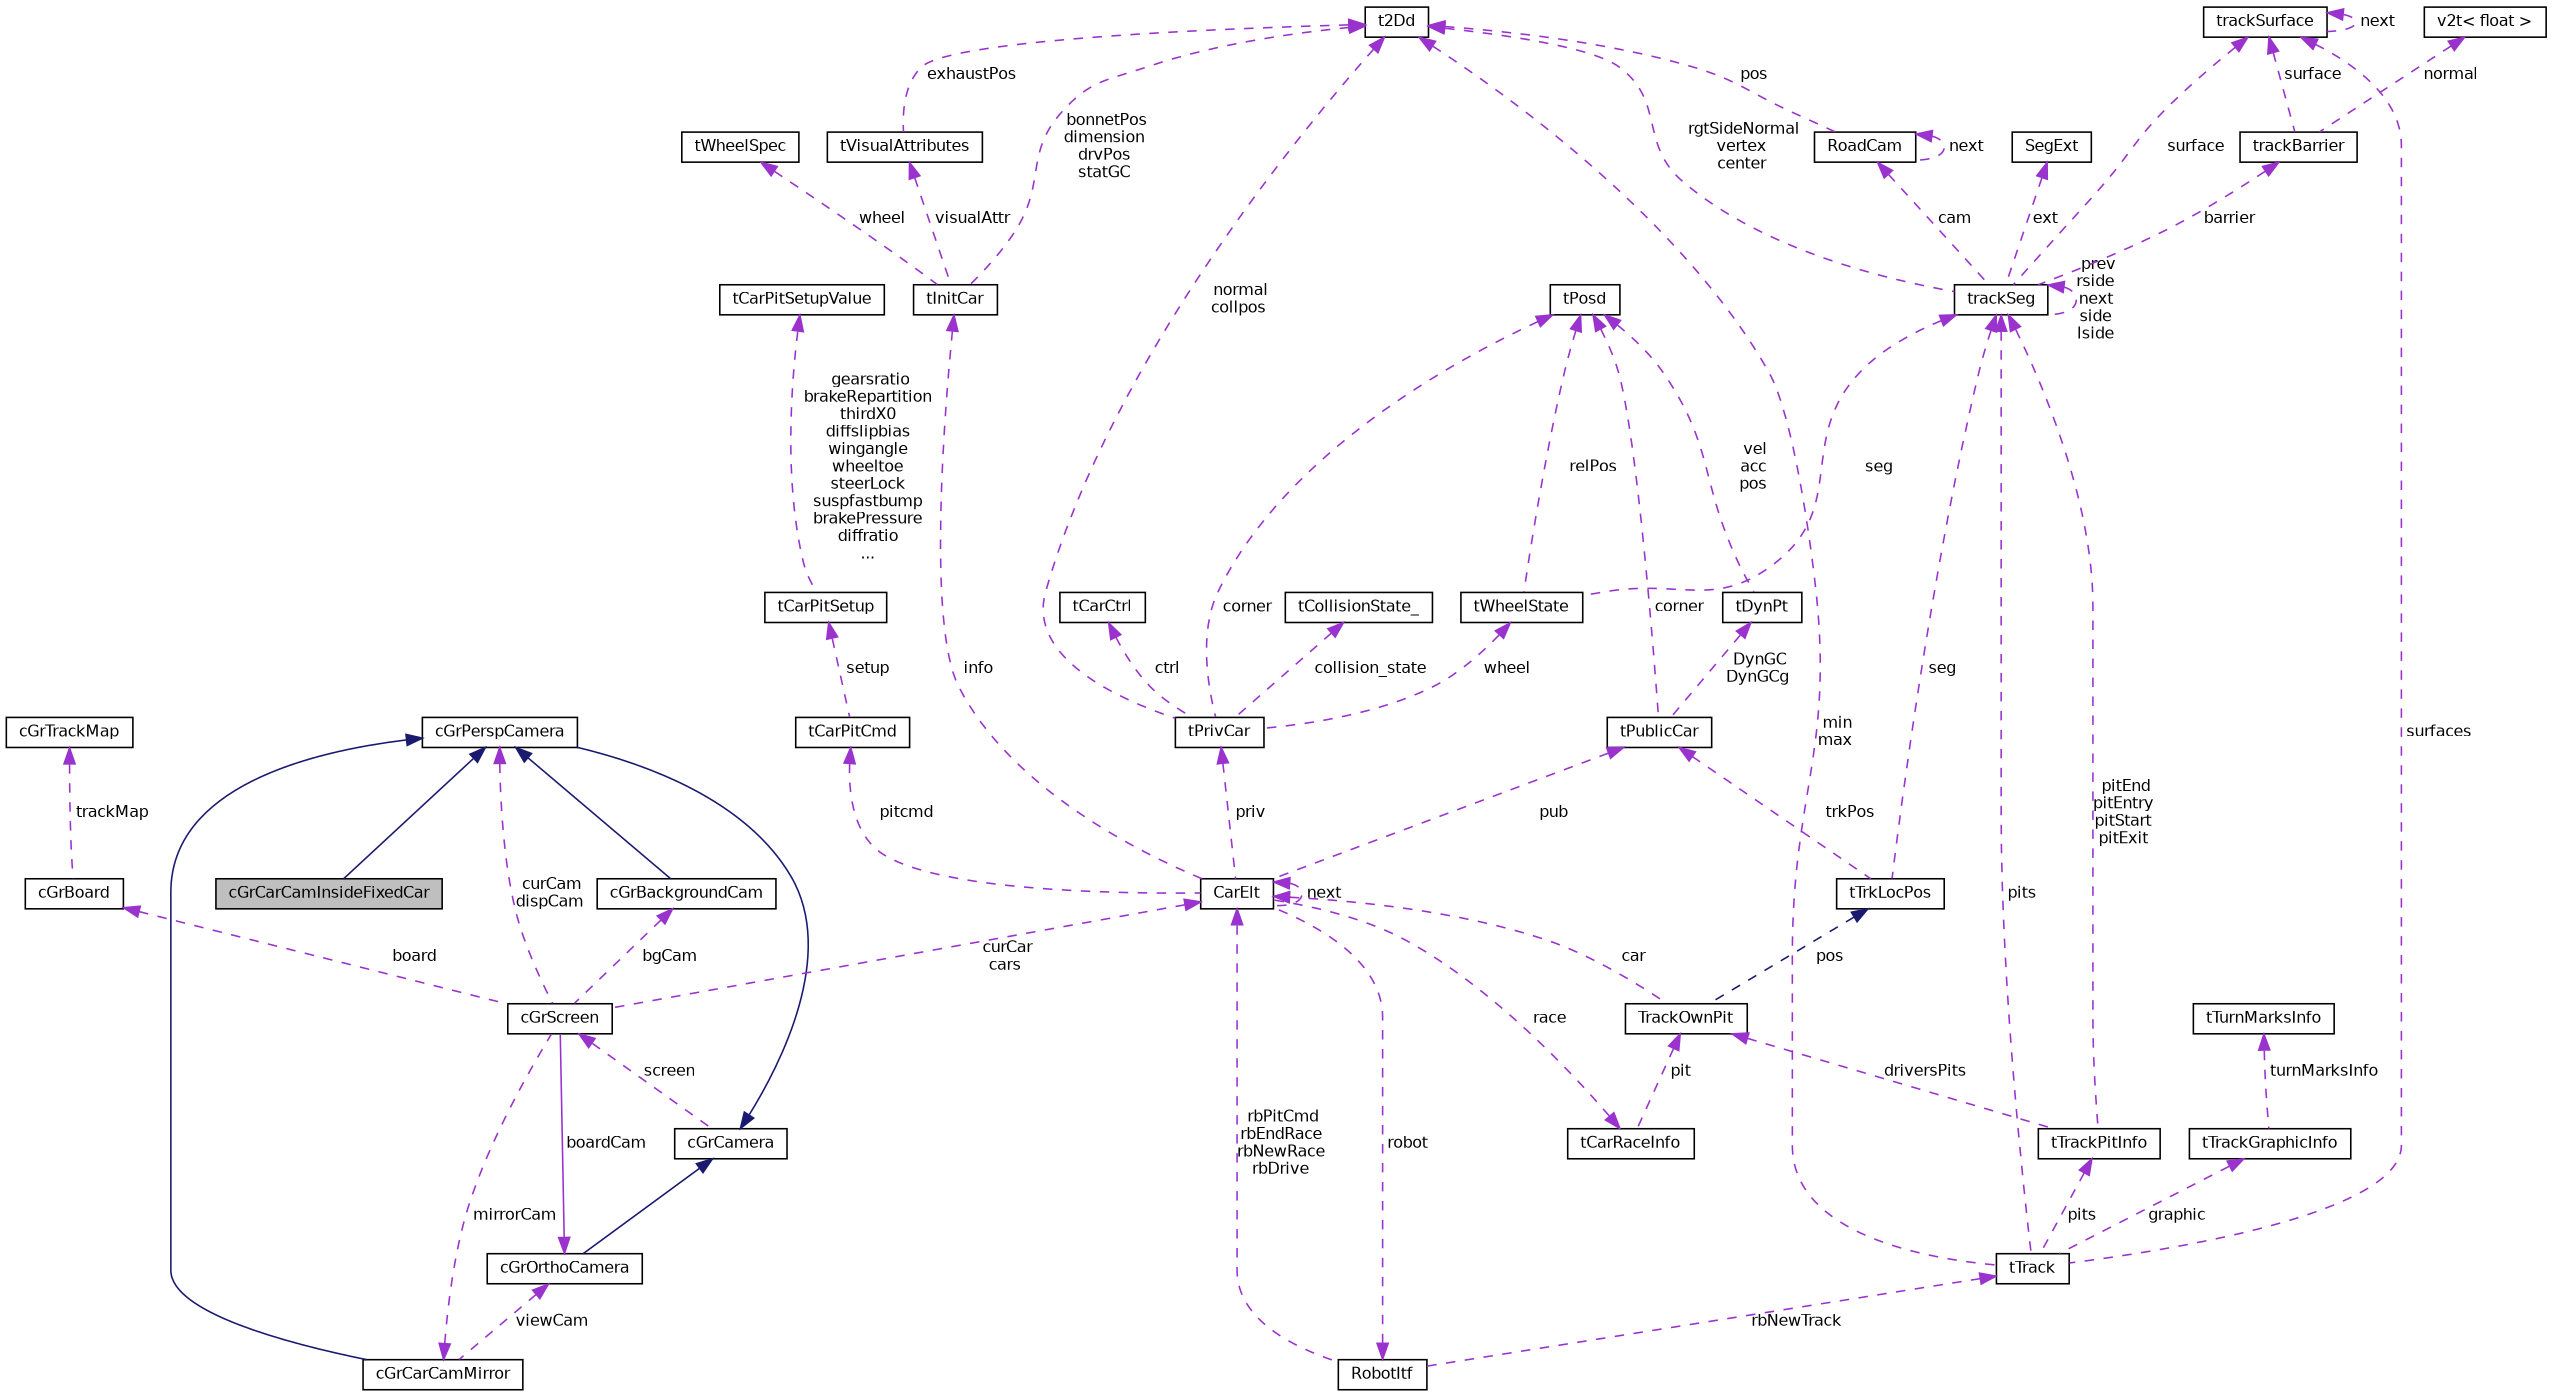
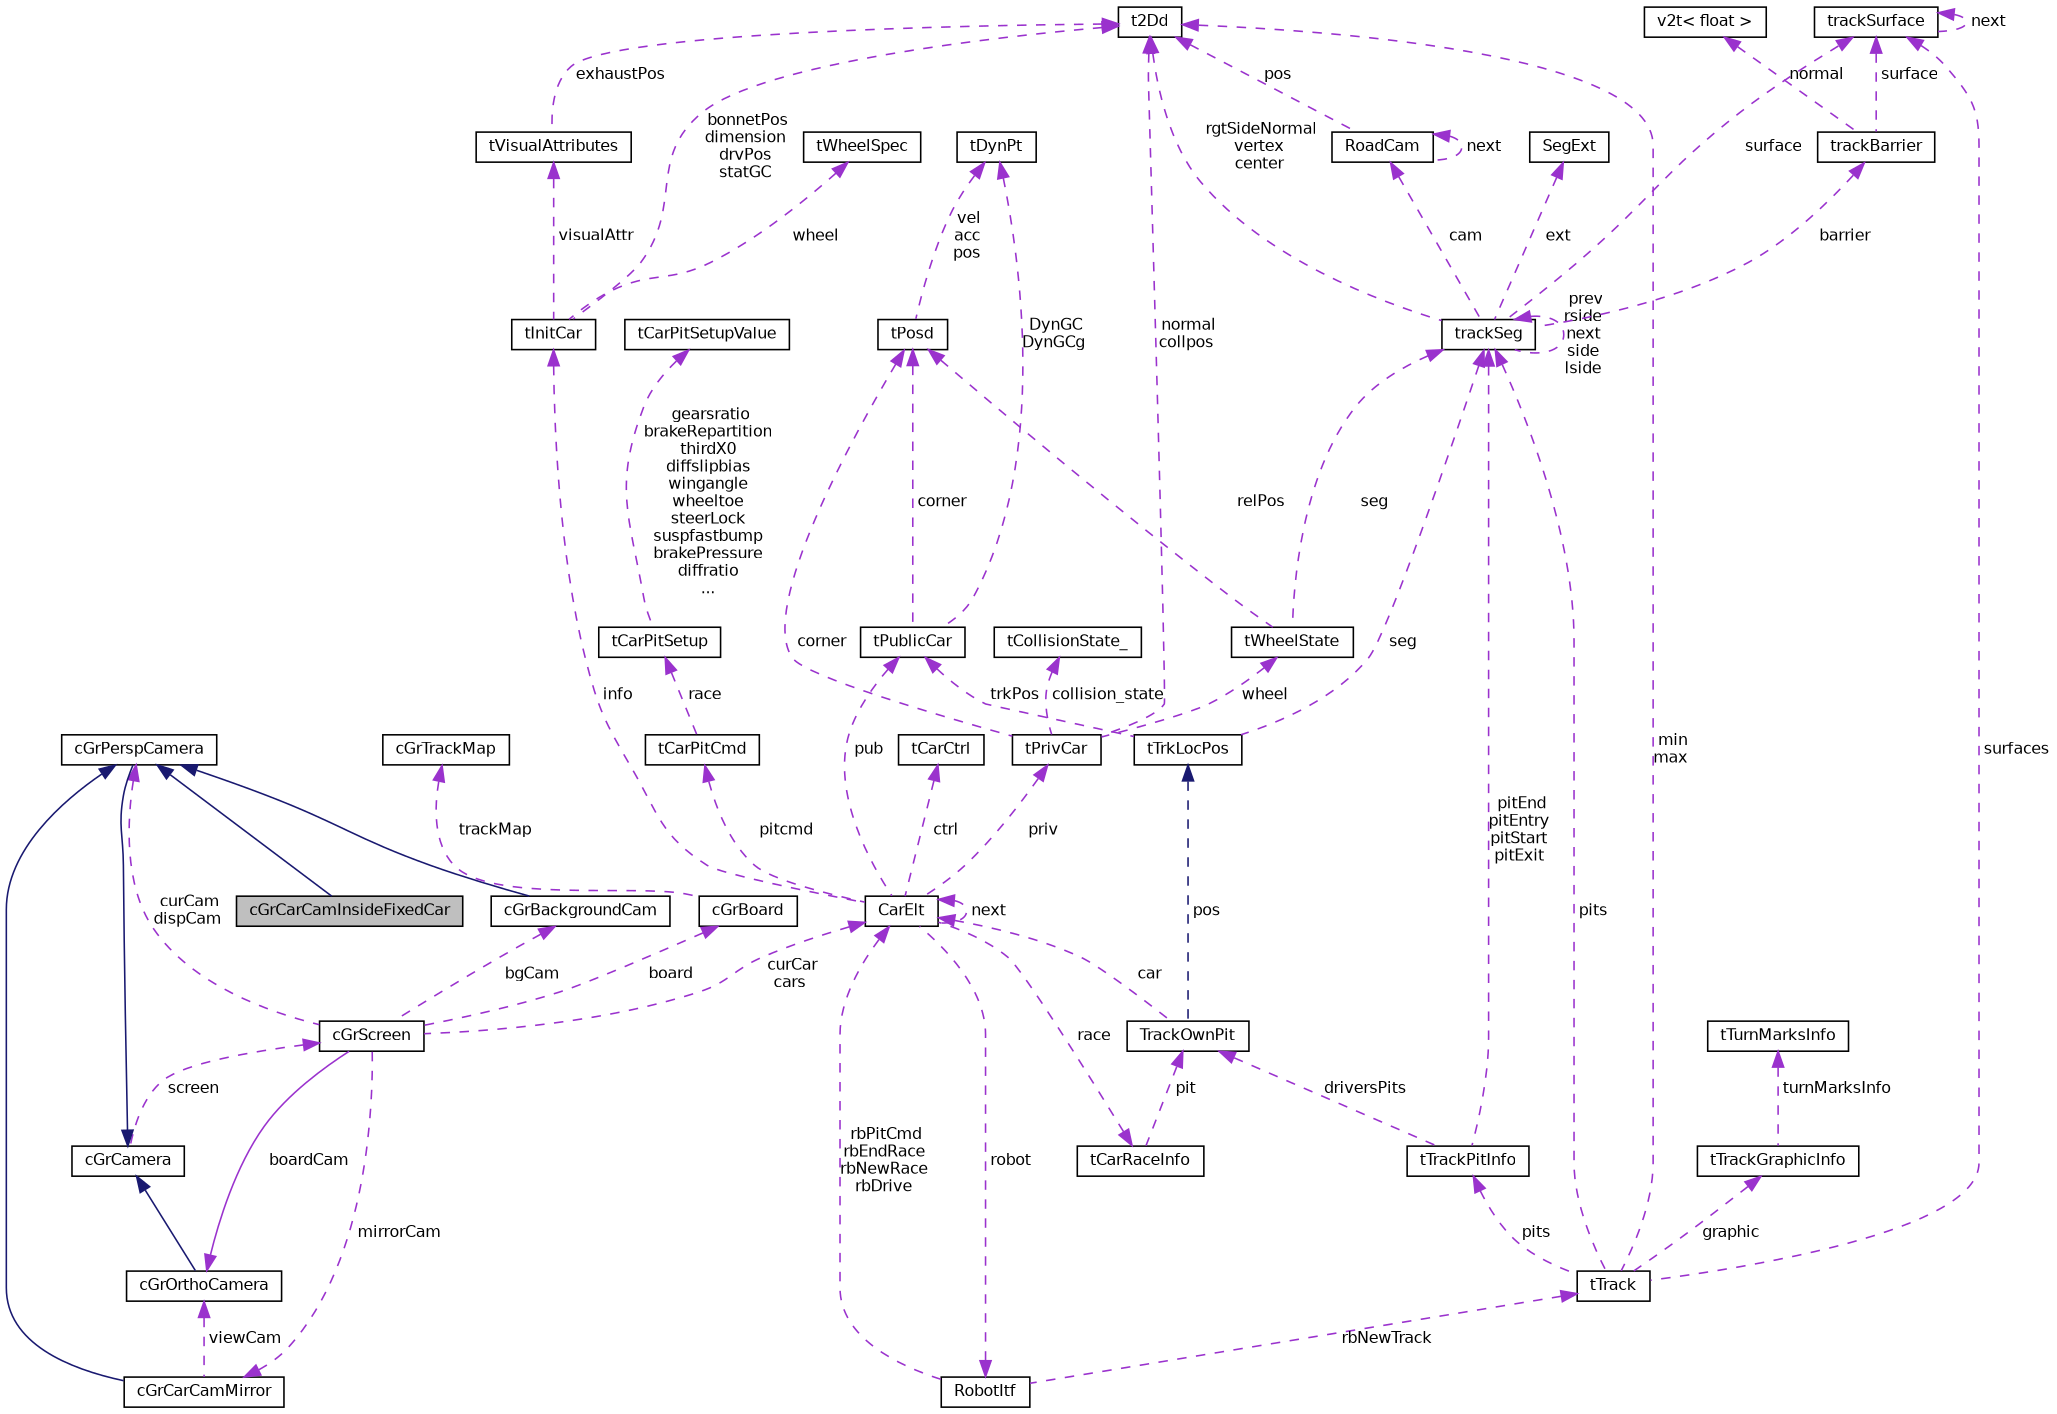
edge "tDynPt" -> "tPosd": reversed
edge "tCarPitCmd" -> "tCarPitSetup": label " setup" -> " race"
edge "tPrivCar" -> "tCarCtrl": now "CarElt" -> "tCarCtrl"
